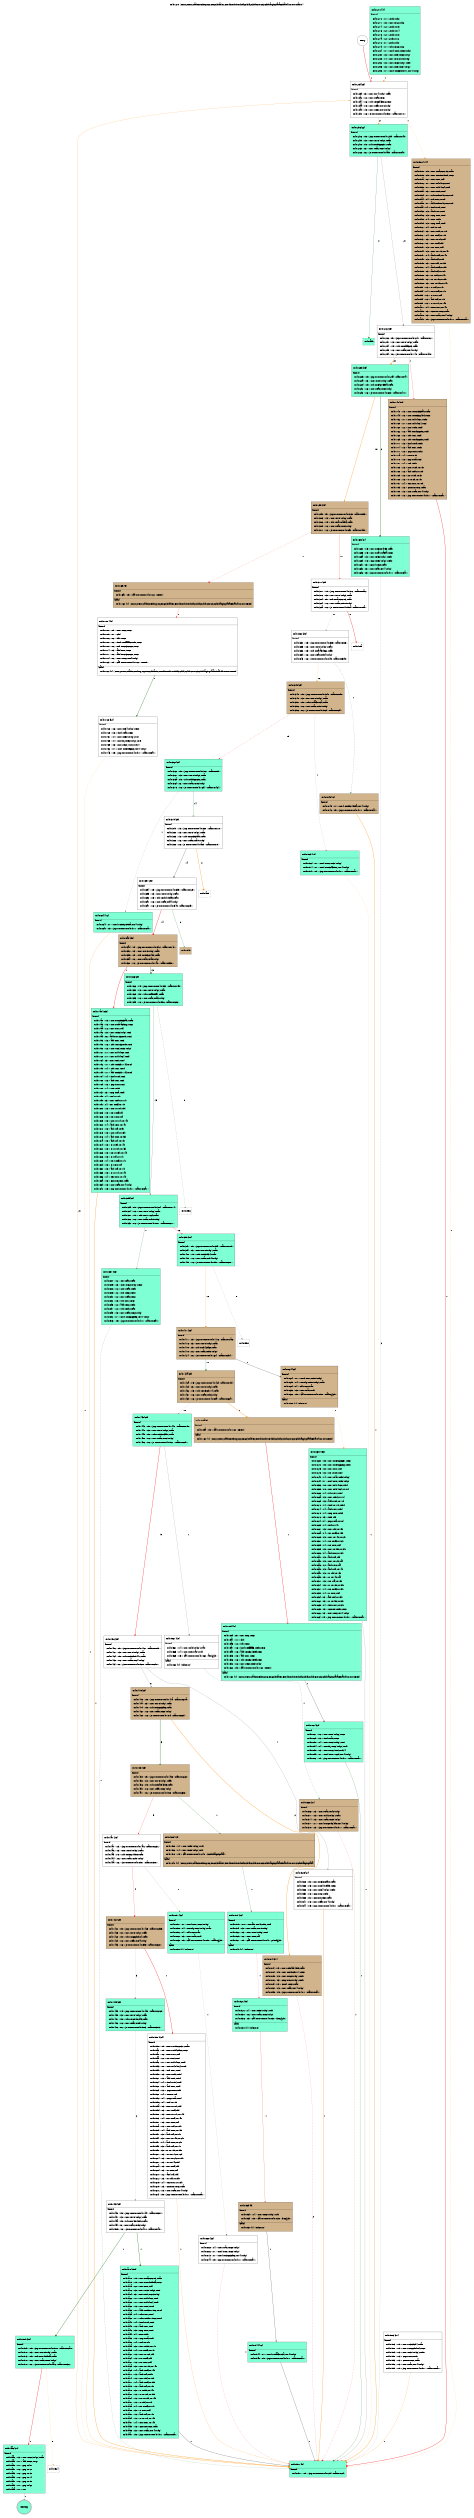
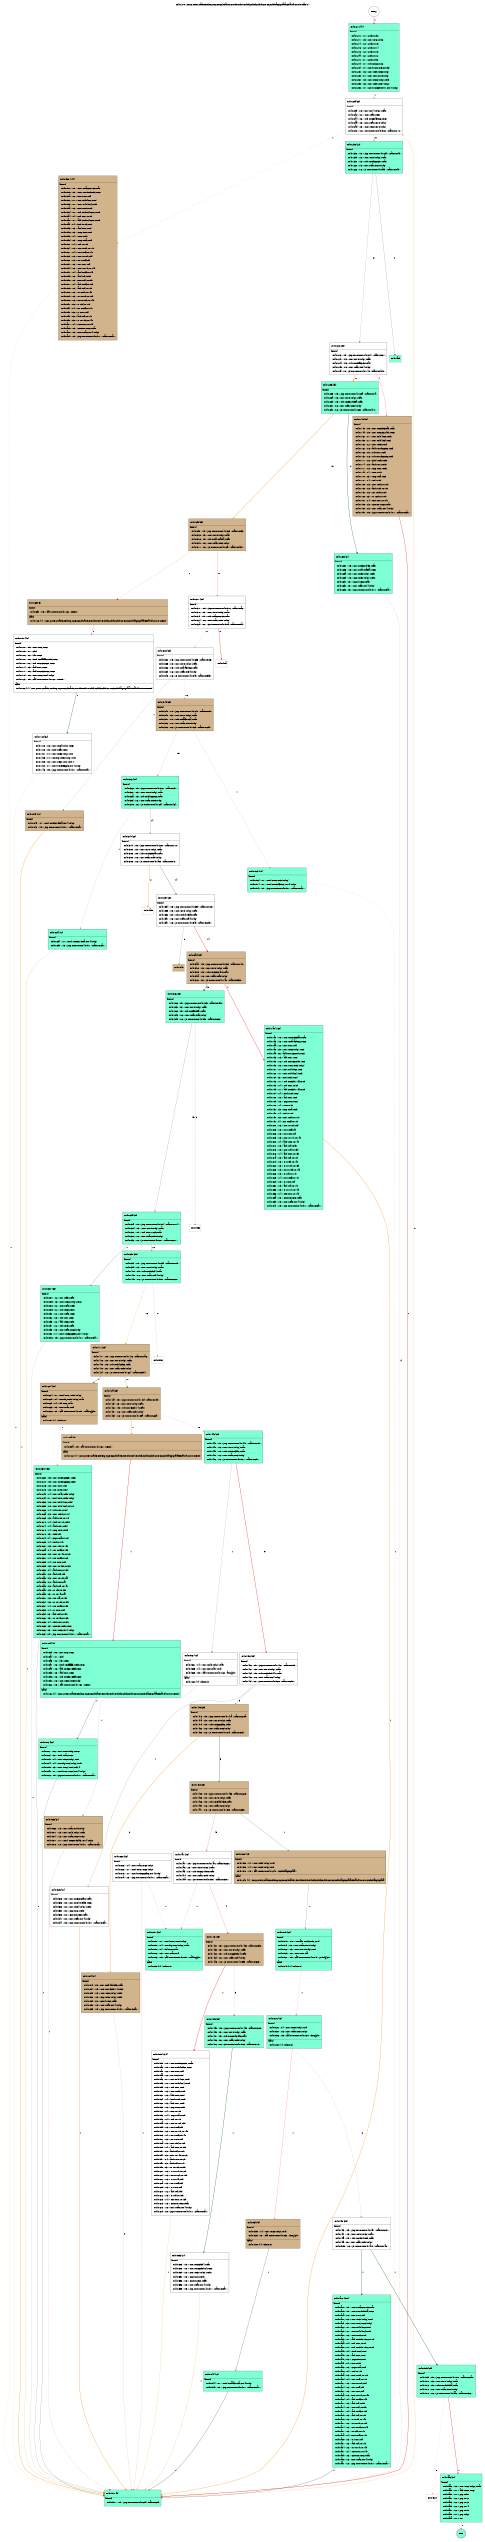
edge "Entry" -> "0x40129f [23]": now "Entry" -> "0x401270 [47]"
edge "0x401851 [23]" -> "0x401868 [23]": reversed
edge "0x4014d9 [25]" -> "0x401583 [27]": added, label "1"
node "Desktop": label "Desktop" -> "Exit"
